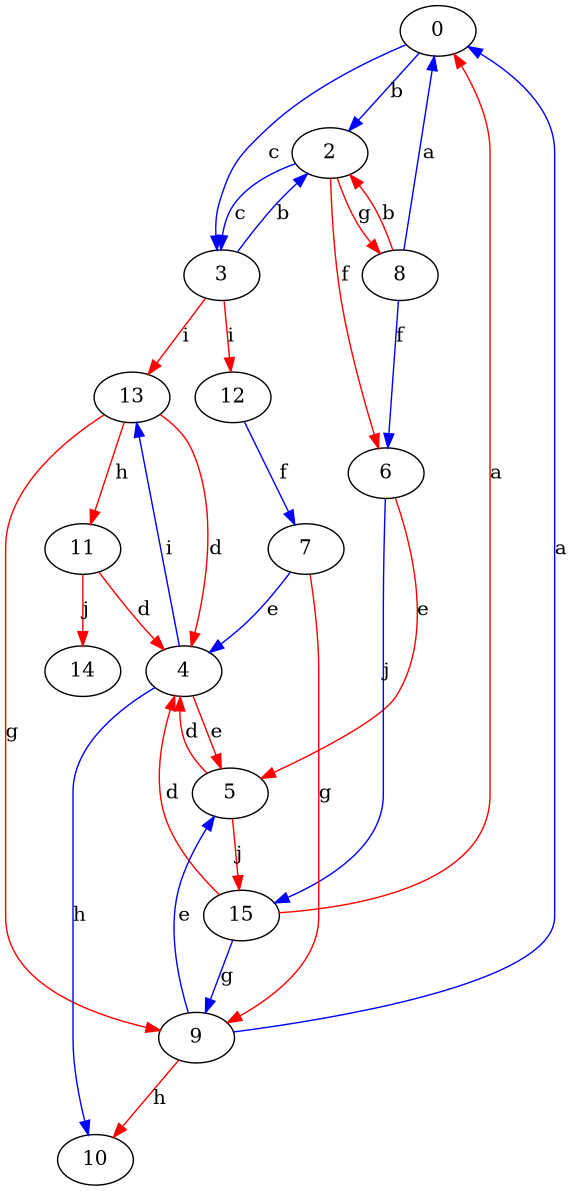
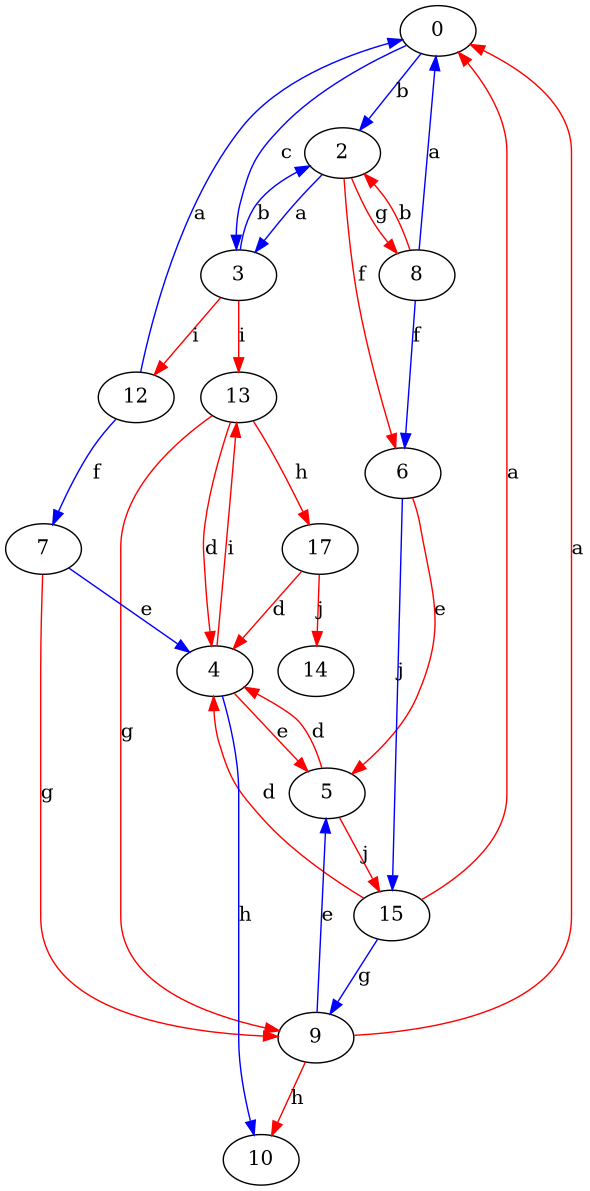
edge "12" -> "0": added, label "a"
edge "2" -> "3": label "c" -> "a"
edge "4" -> "13": color blue -> red
node "11": label "11" -> "17"
edge "9" -> "0": color blue -> red
